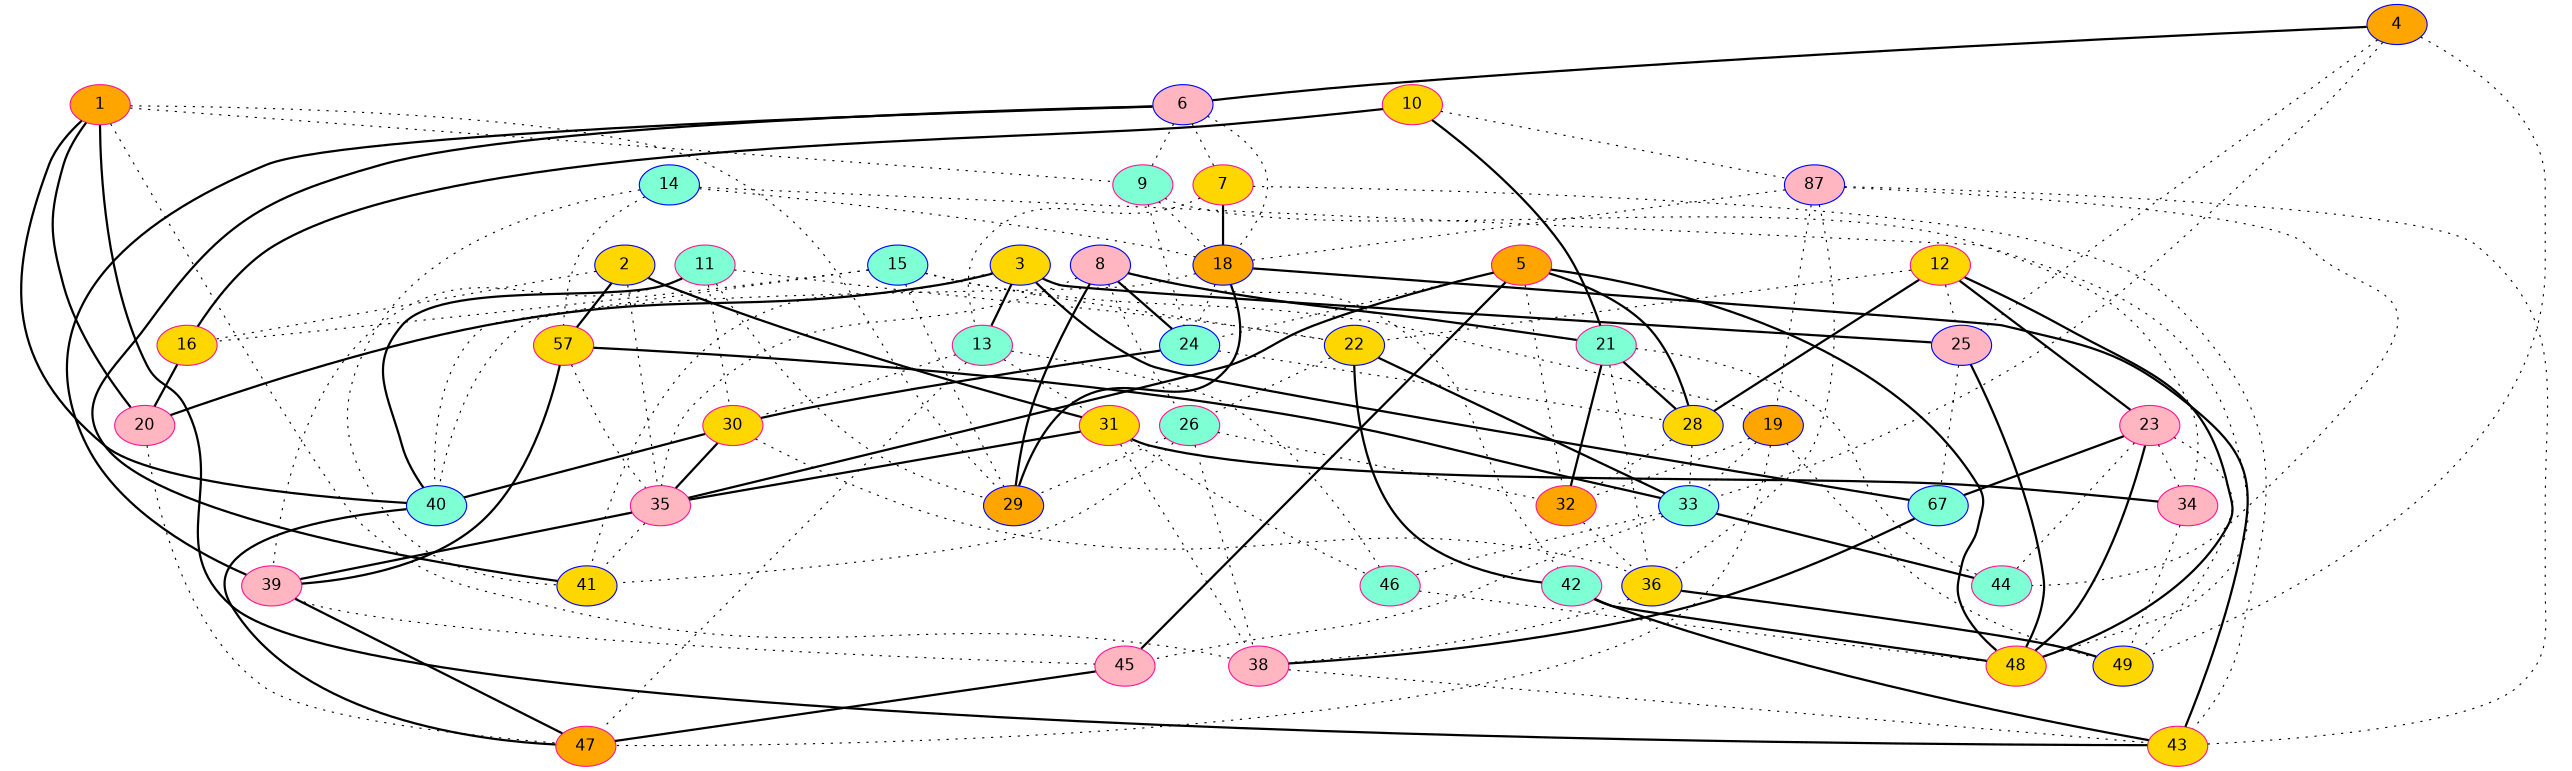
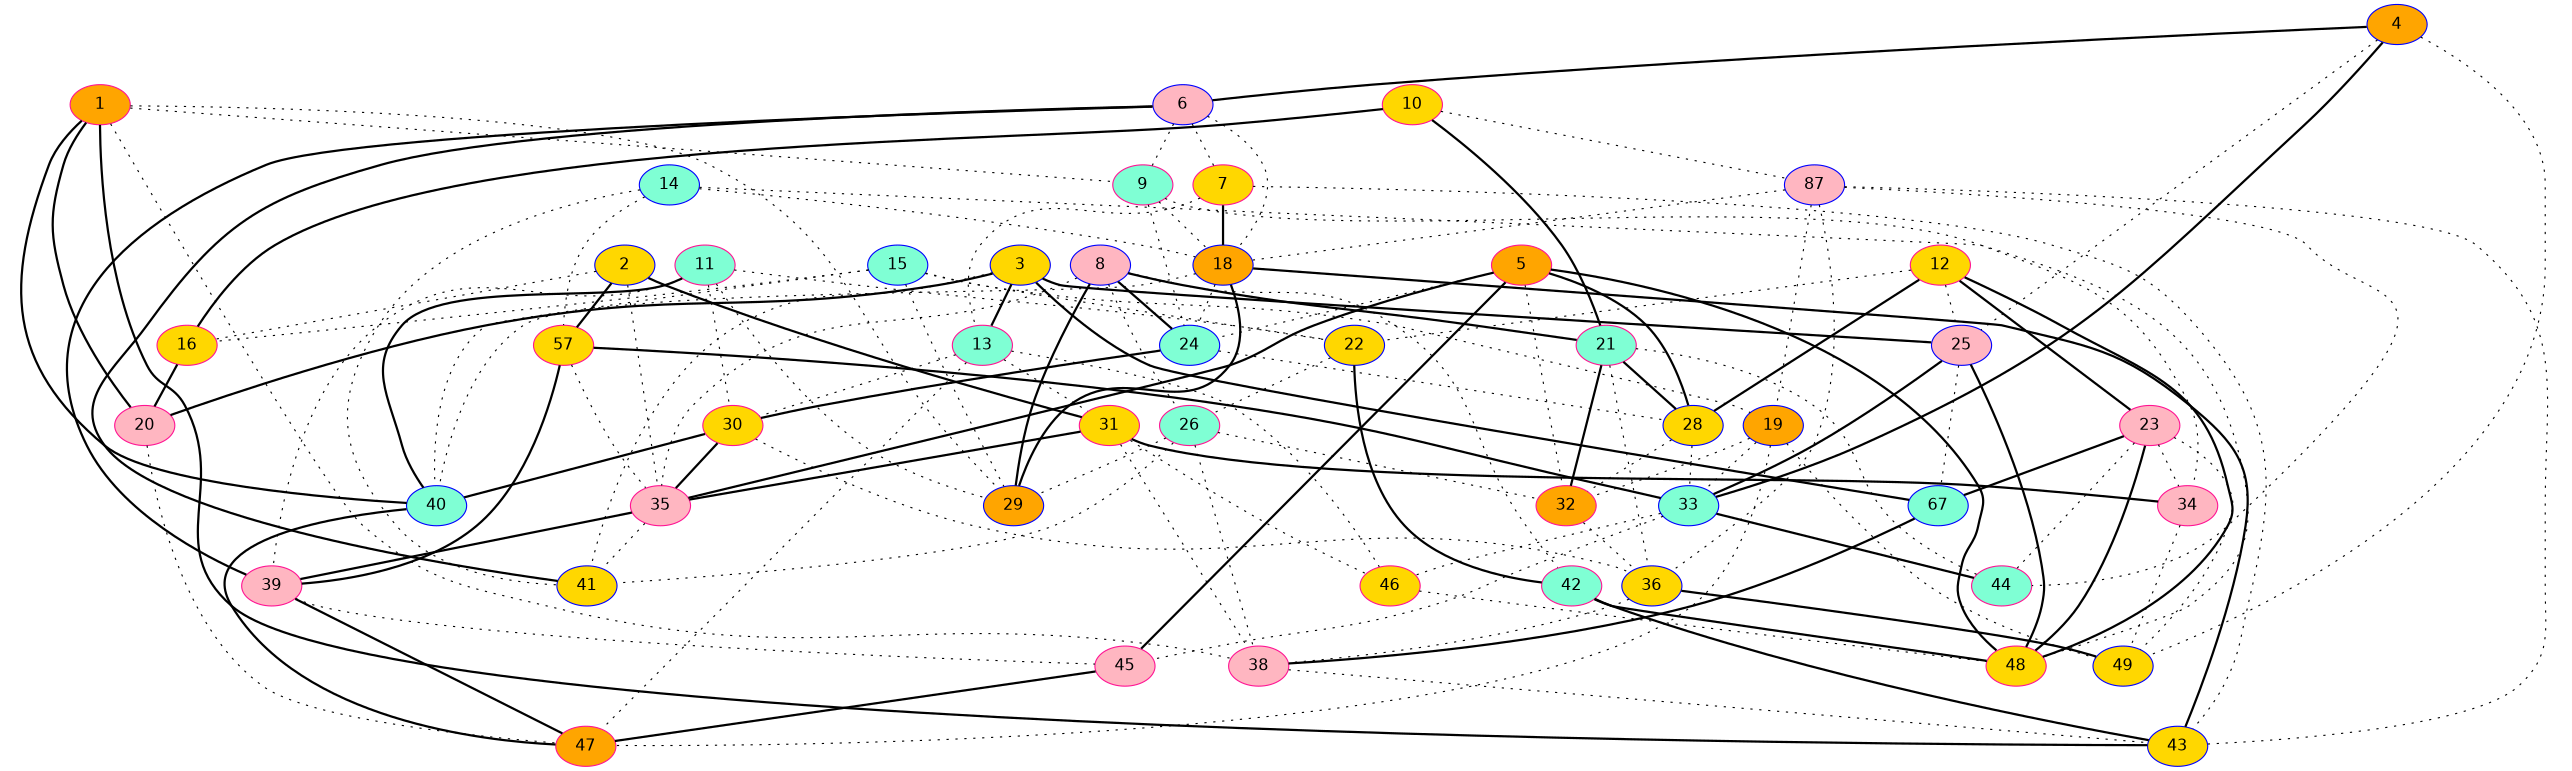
edge "4" -- "33": style dotted -> bold
edge "22" -- "33": now "25" -- "33"
node "46": fillcolor aquamarine -> gold
node "43": color deeppink -> blue
